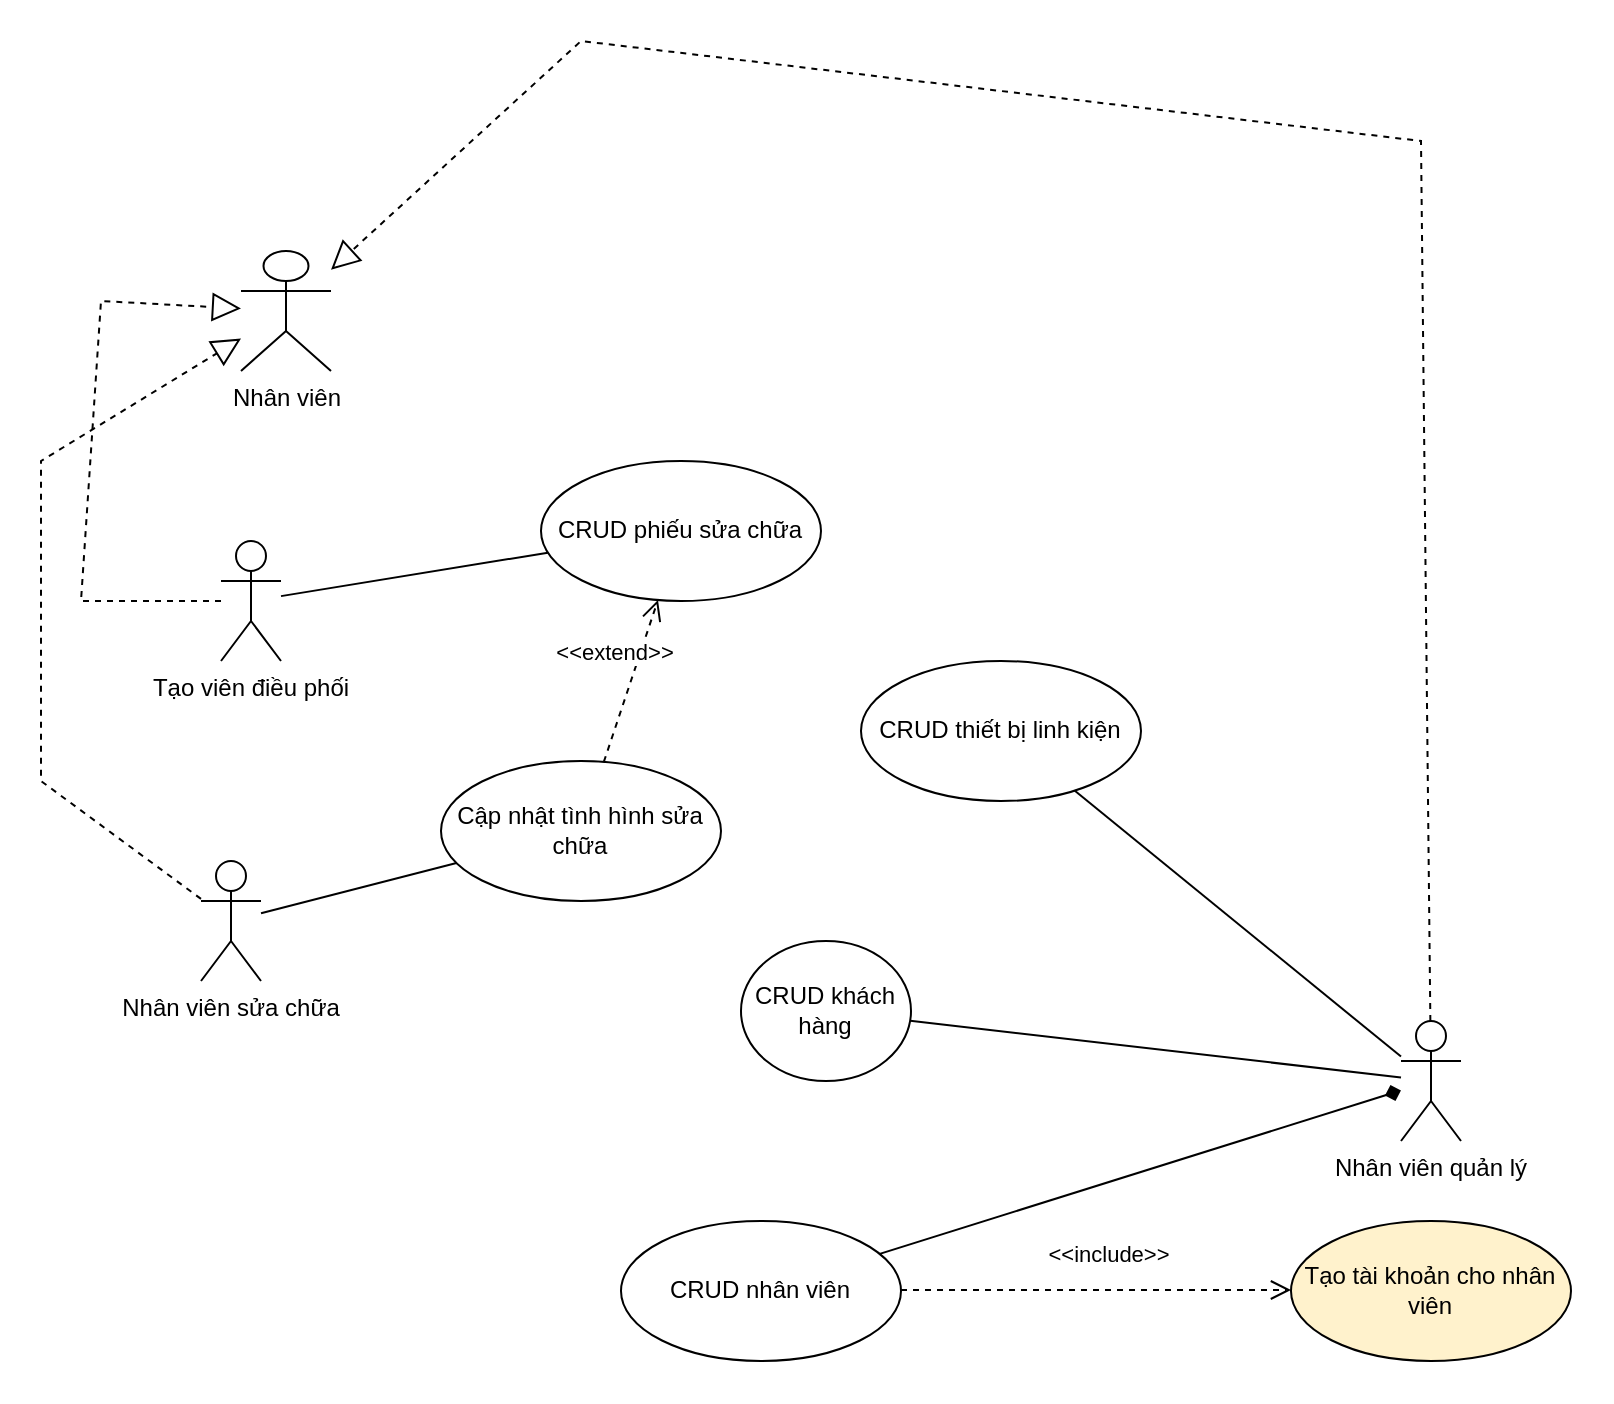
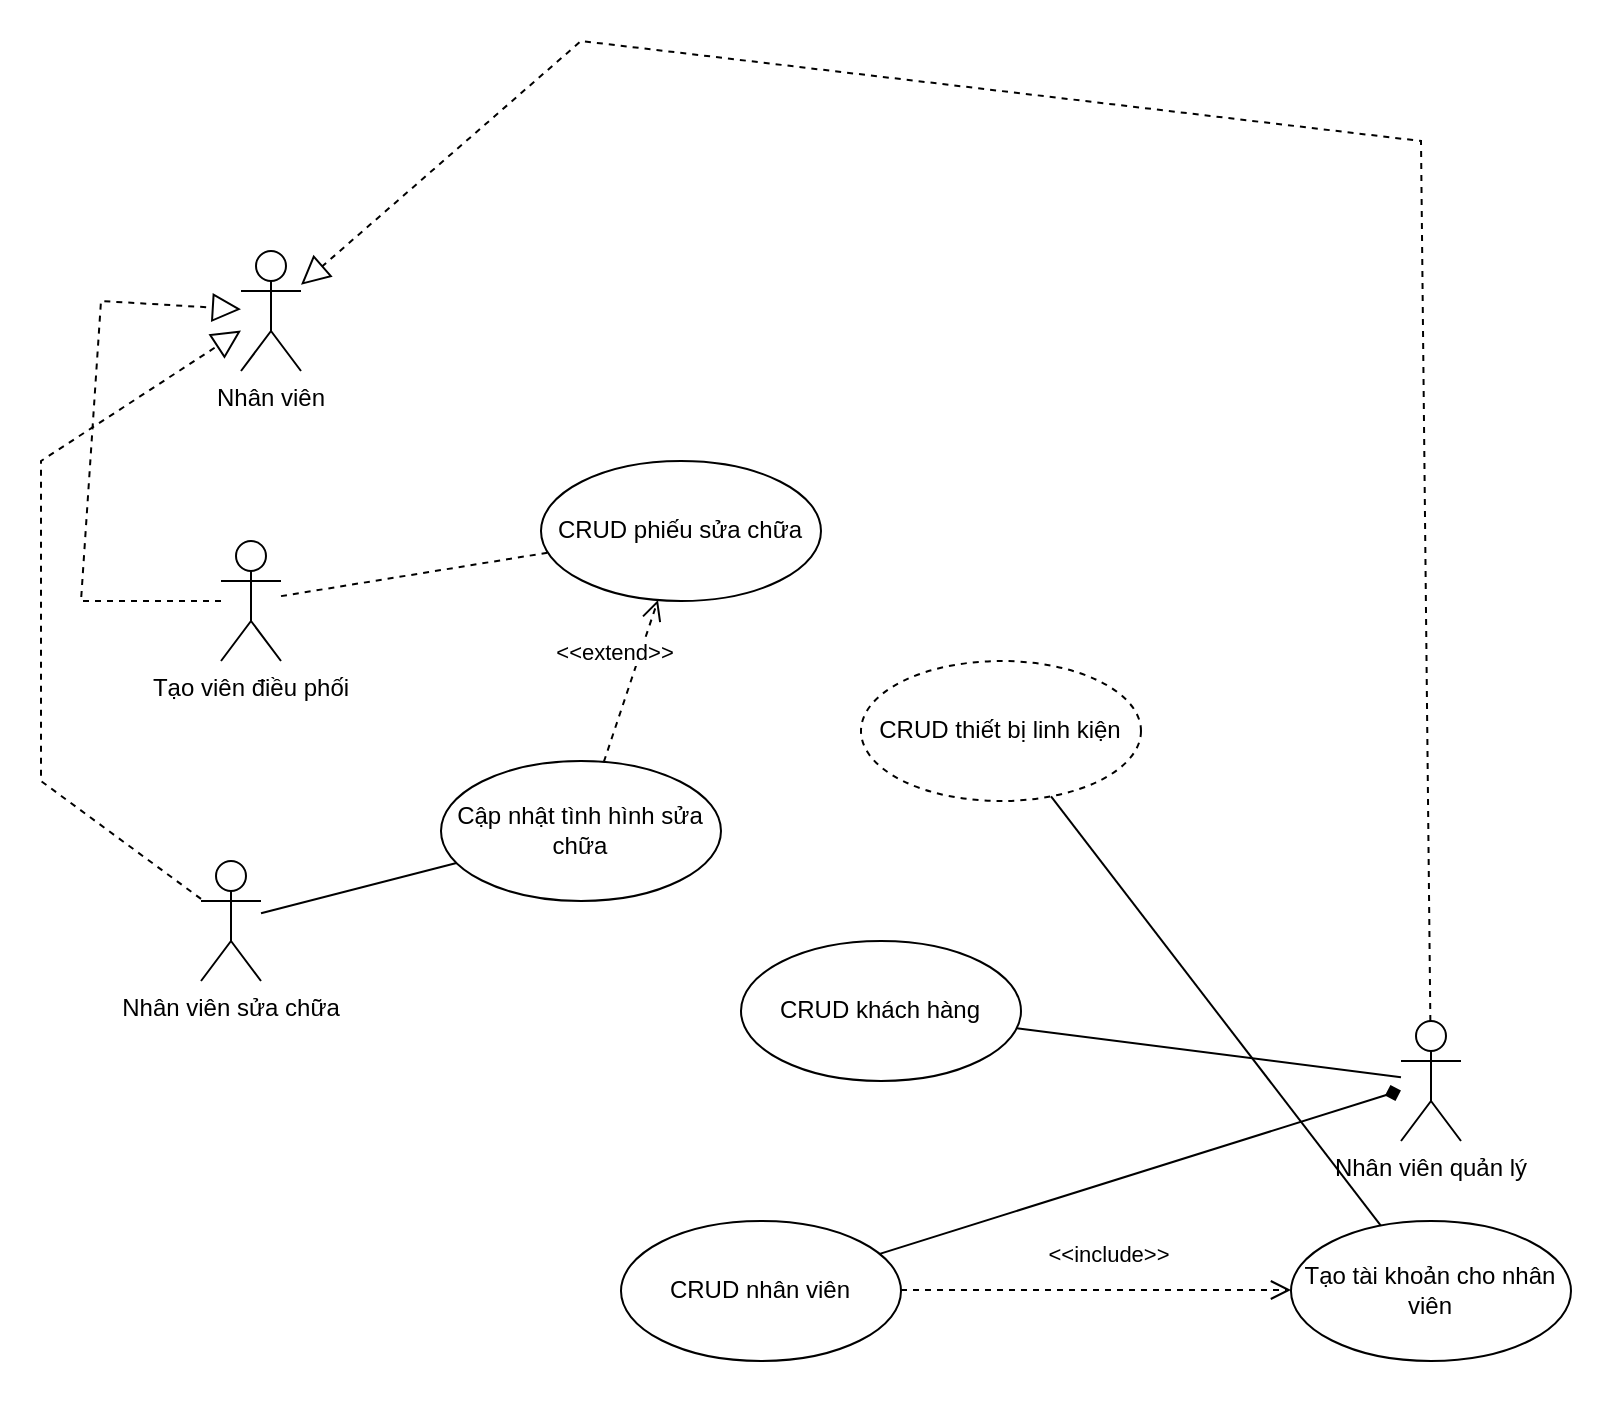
node "Nhân viên": size 90x120 -> 60x120
edge "CRUD phiếu sửa chữa" -- "Tạo viên điều phối": style solid -> dashed
node "CRUD thiết bị linh kiện": style solid -> dashed
edge "CRUD thiết bị linh kiện" -- "Nhân viên quản lý": now "CRUD thiết bị linh kiện" -- "Tạo tài khoản cho nhân viên"
node "CRUD khách hàng": size 170x140 -> 280x140
node "Tạo tài khoản cho nhân viên": fillcolor #fff2cc -> #ffffff
